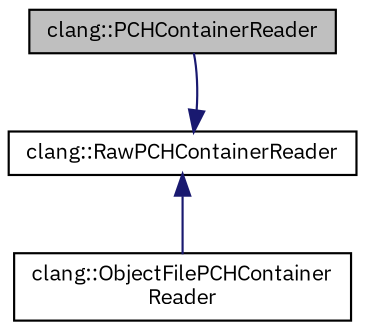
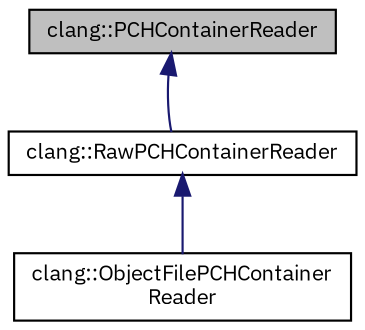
edge "clang::PCHContainerReader" -> "clang::RawPCHContainerReader": reversed
